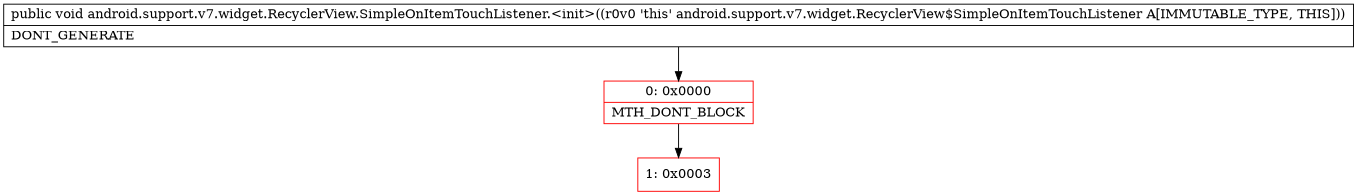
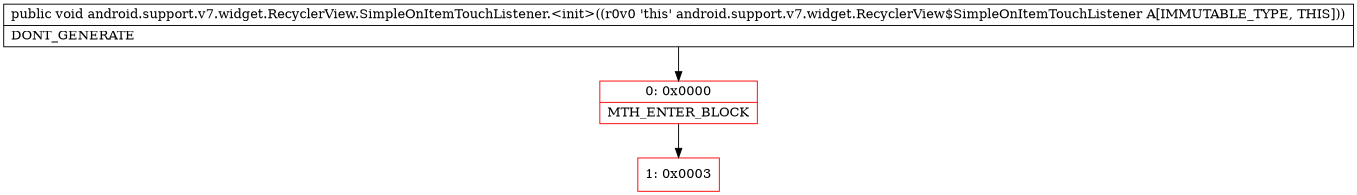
node "0: 0x0000": text "MTH_DONT_BLOCK" -> "MTH_ENTER_BLOCK"
